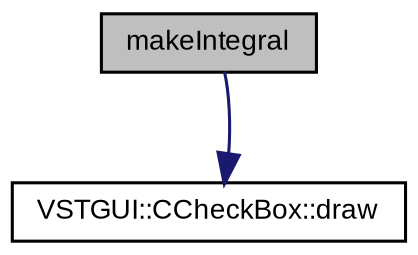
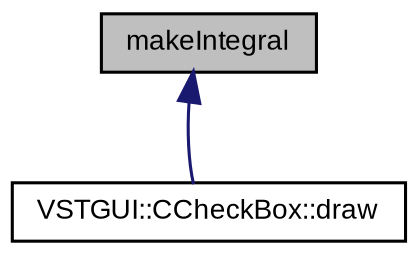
edge "makeIntegral" -> "VSTGUI::CCheckBox::draw": reversed
